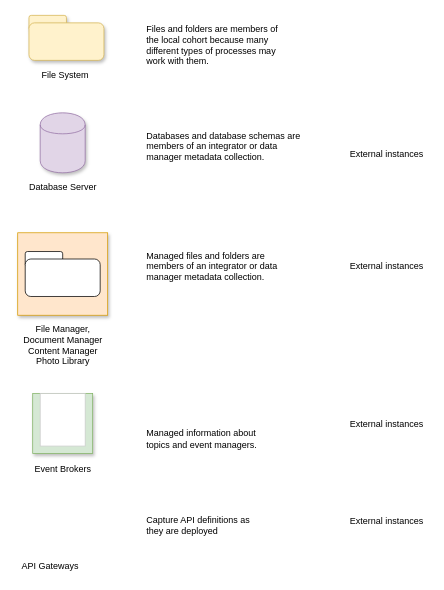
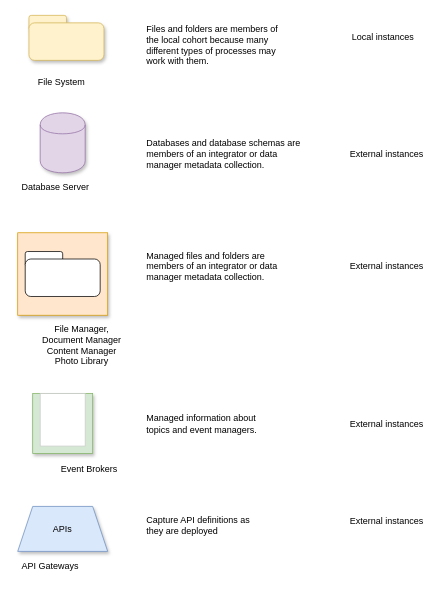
node "Local instances": added
node "File System": moved (65, 75) -> (61, 83)
node "Databases and database schemas are members of an integrator or data manager metadata collection.": moved (228, 147) -> (228, 154)
node "Database Server": moved (63, 188) -> (55, 188)
node "File Manager, Document Manager Content Manager Photo Library": moved (63, 345) -> (81, 345)
node "Managed information about topics and event managers.": moved (205, 439) -> (205, 424)
node "Event Brokers": moved (63, 469) -> (89, 469)
node "APIs": added
